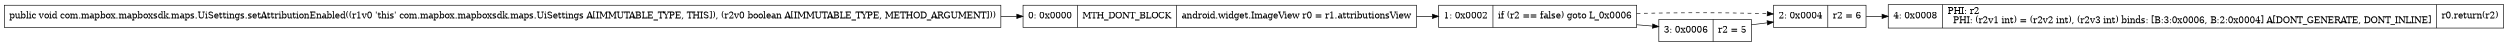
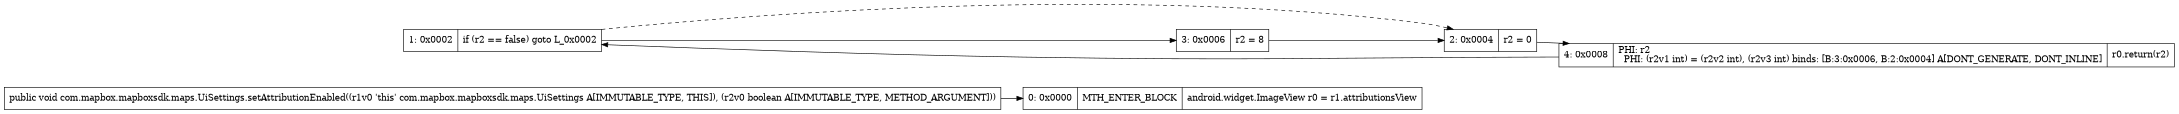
node "0: 0x0000": text "MTH_DONT_BLOCK" -> "MTH_ENTER_BLOCK"
edge "0: 0x0000" -> "1: 0x0002": now "4: 0x0008" -> "1: 0x0002"
node "1: 0x0002": text "if (r2 == false) goto L_0x0006" -> "if (r2 == false) goto L_0x0002"
node "2: 0x0004": text "r2 = 6" -> "r2 = 0"
node "3: 0x0006": text "r2 = 5" -> "r2 = 8"
